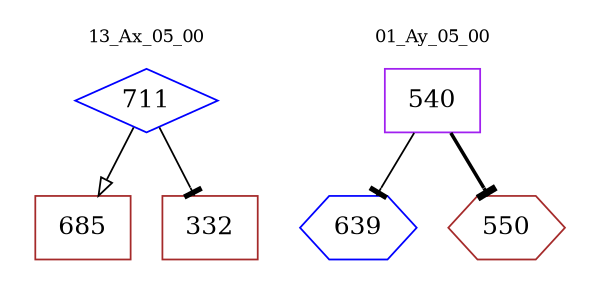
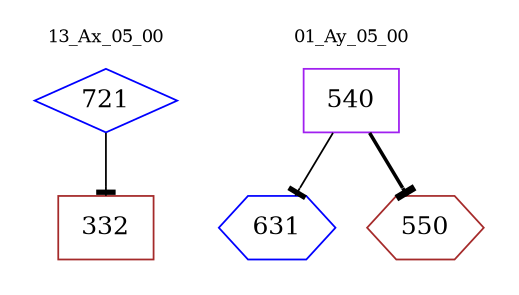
node "711": label "711" -> "721"
node "685": removed
node "639": label "639" -> "631"
